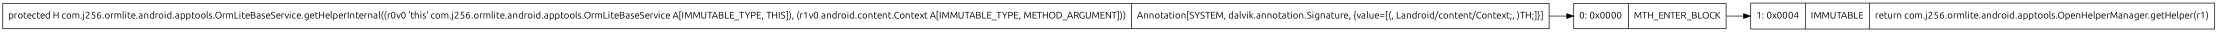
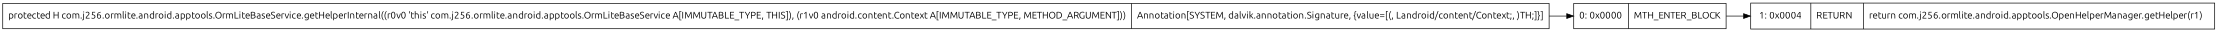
node "1: 0x0004": text "IMMUTABLE" -> "RETURN"
